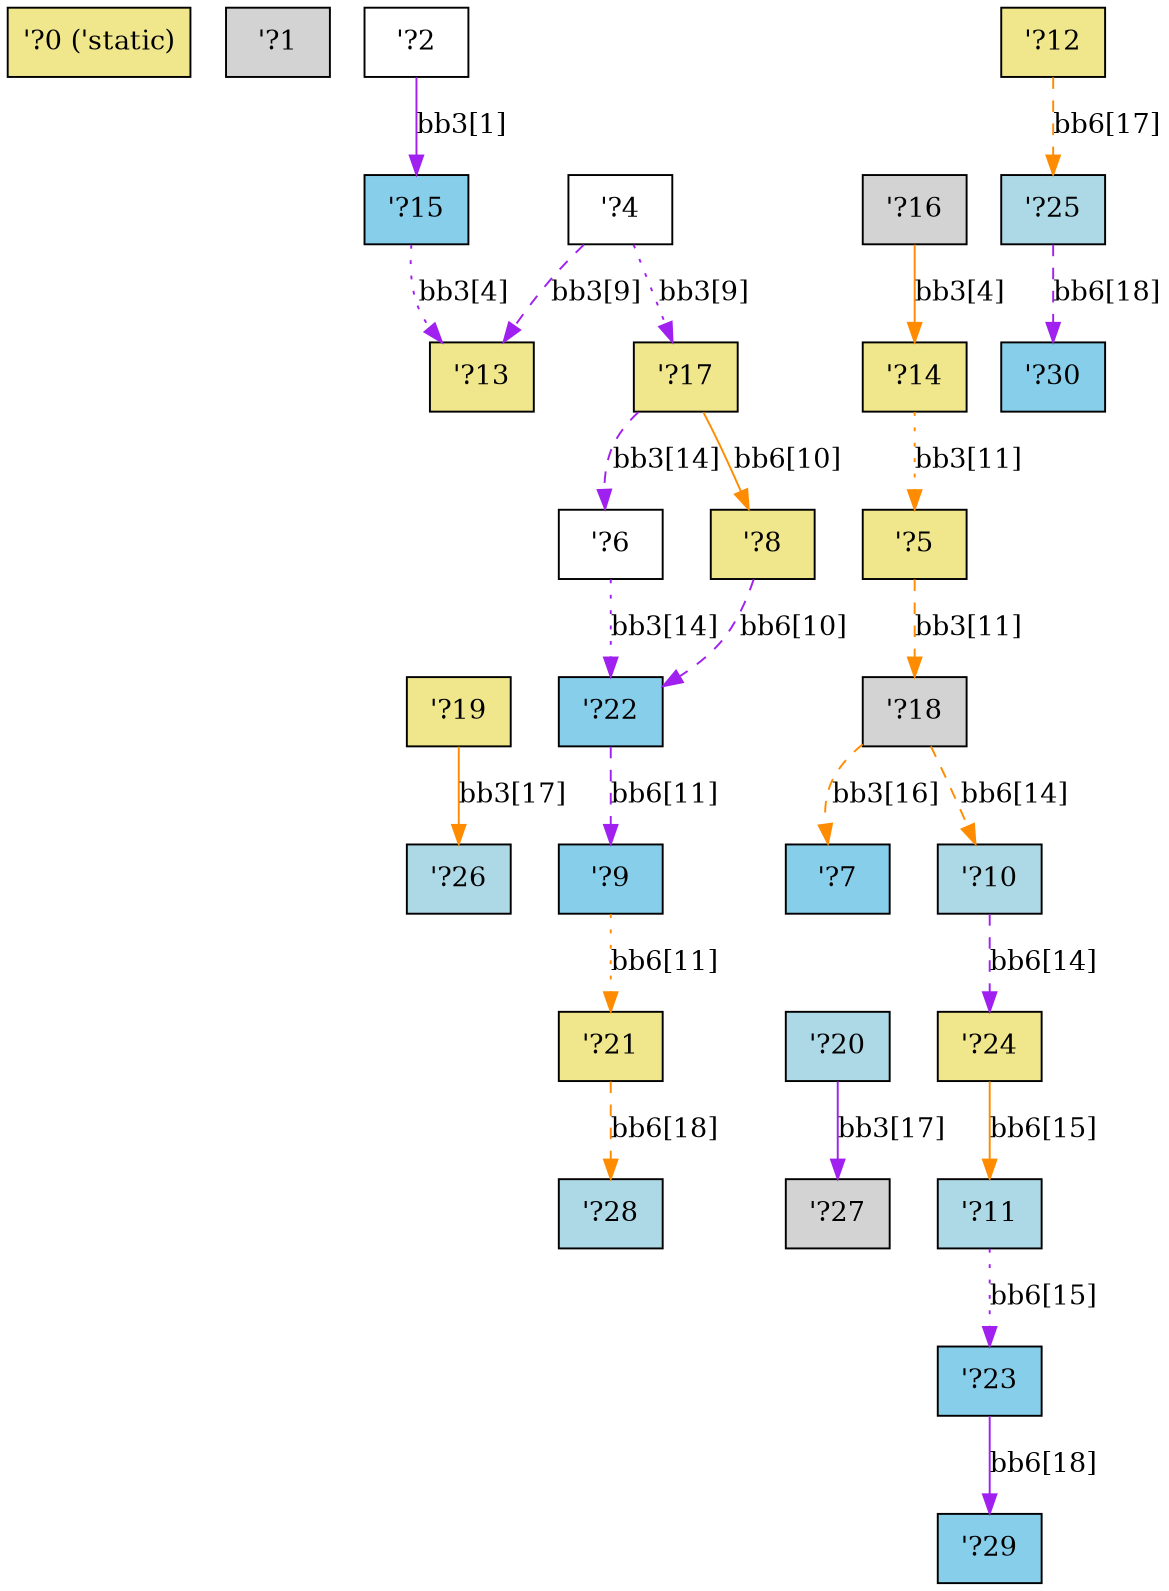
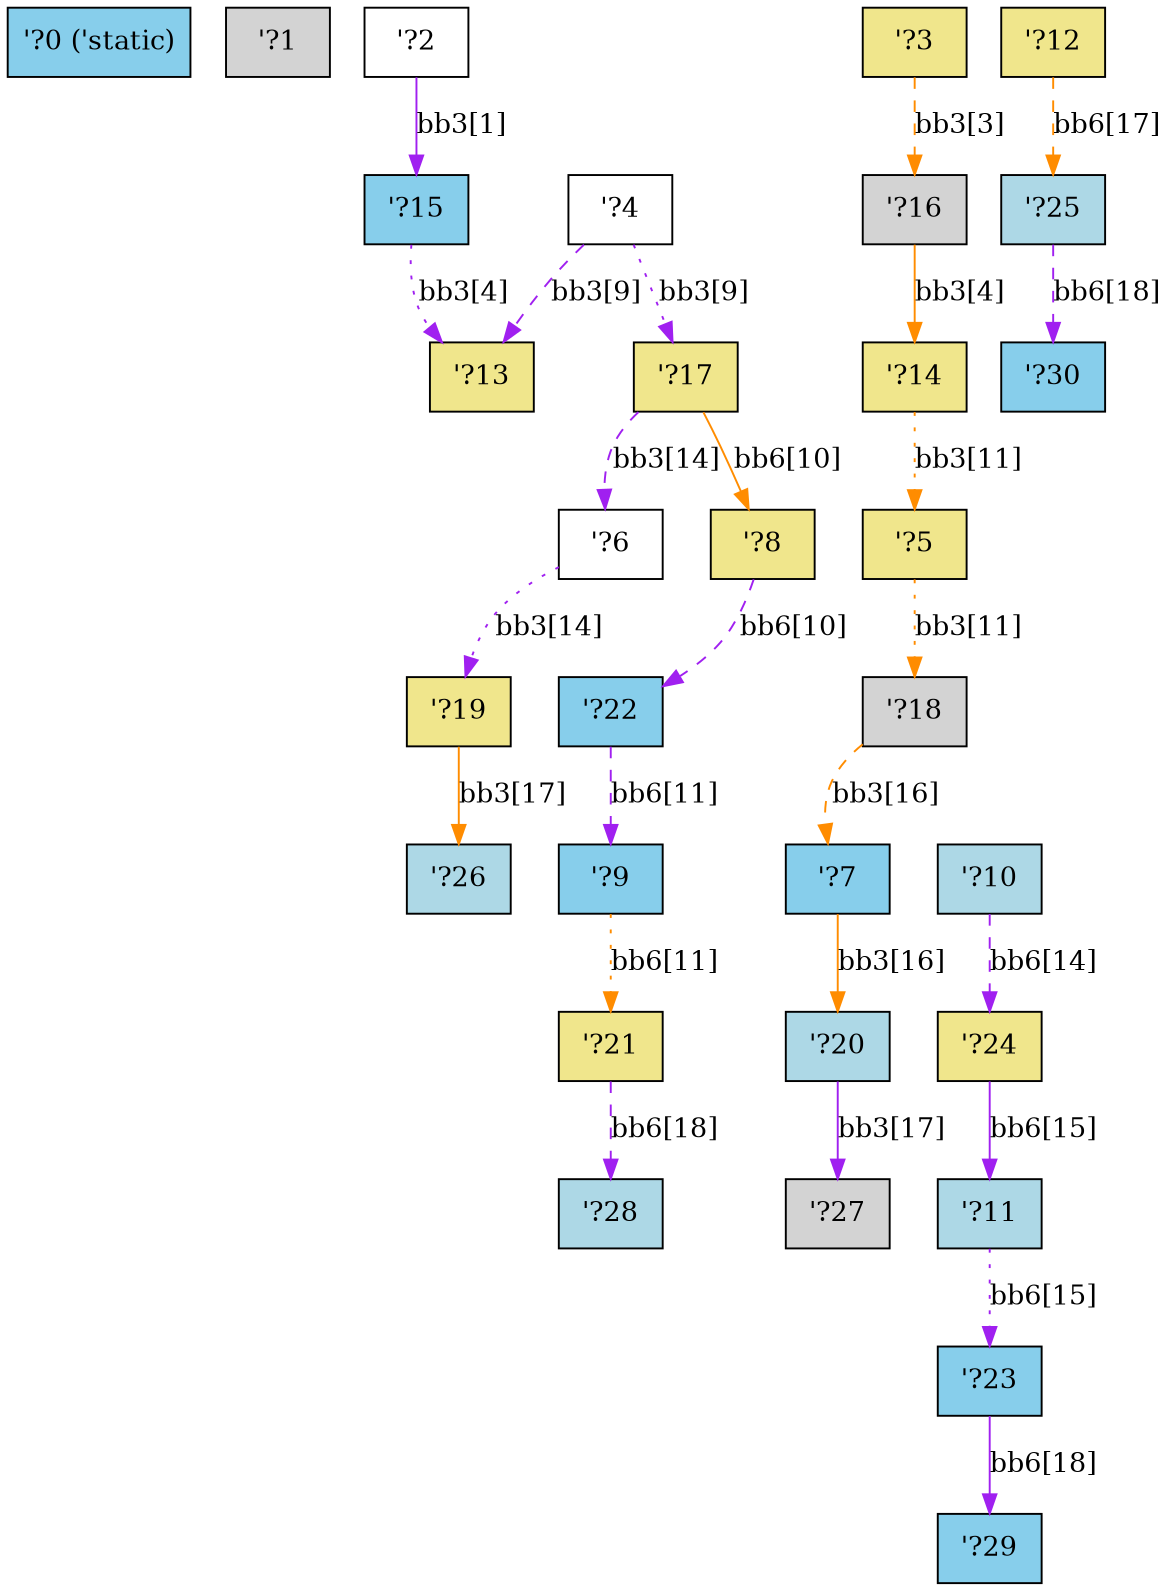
node "'?0 ('static)": fillcolor khaki -> skyblue
node "'?3": added
edge "'?6" -> "'?22": now "'?6" -> "'?19"
edge "'?5" -> "'?18": style dashed -> dotted
edge "'?18" -> "'?10": removed, label "bb6[14]"
edge "'?7" -> "'?20": added, label "bb3[16]"
edge "'?21" -> "'?28": color darkorange -> purple
edge "'?24" -> "'?11": color darkorange -> purple
